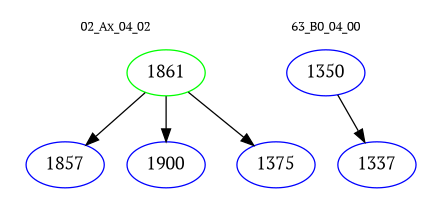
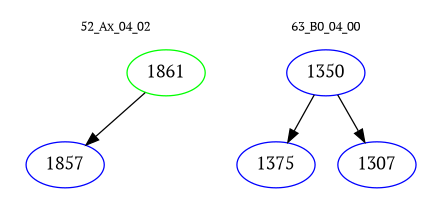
cluster "02_Ax_04_02": label "02_Ax_04_02" -> "52_Ax_04_02"
edge "1861" -> "1375": now "1350" -> "1375"
node "1900": removed
node "1337": label "1337" -> "1307"
